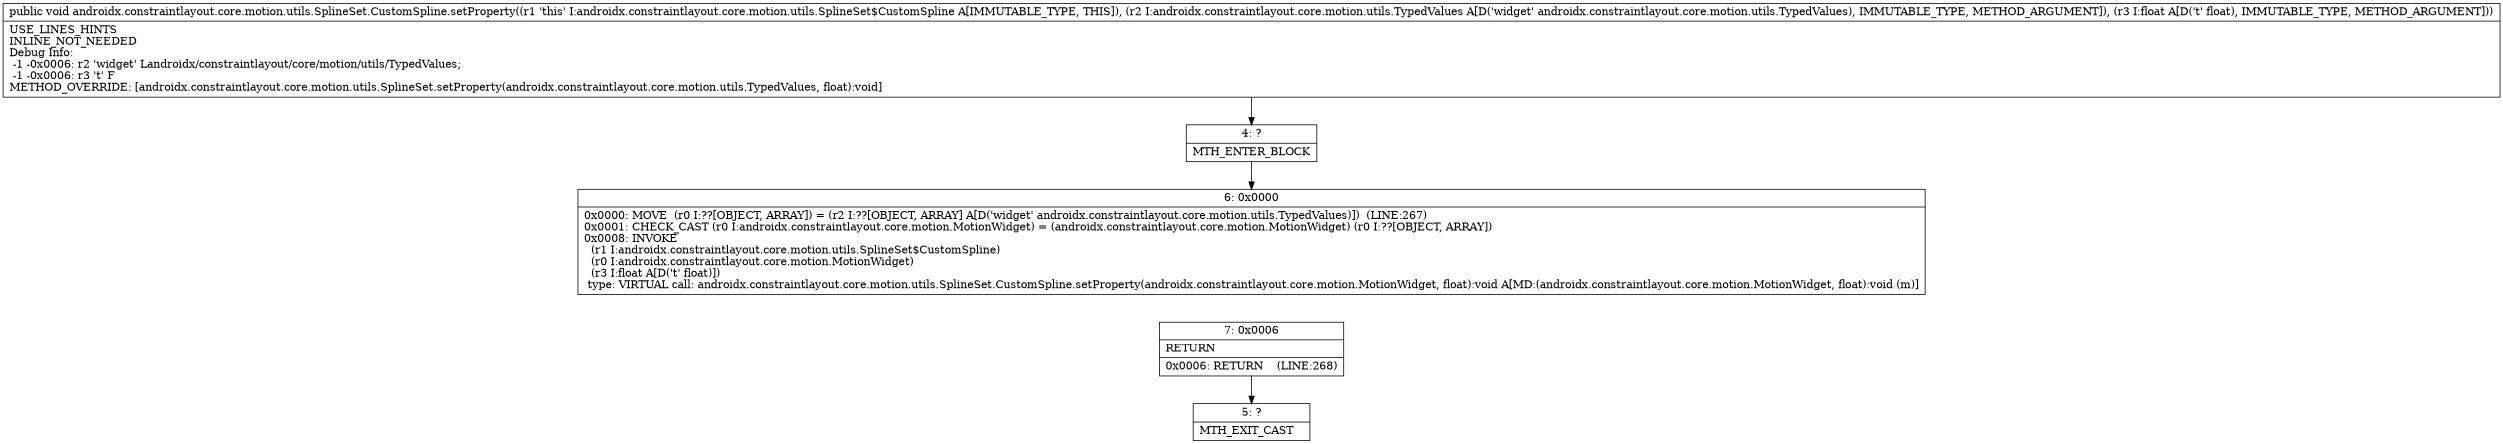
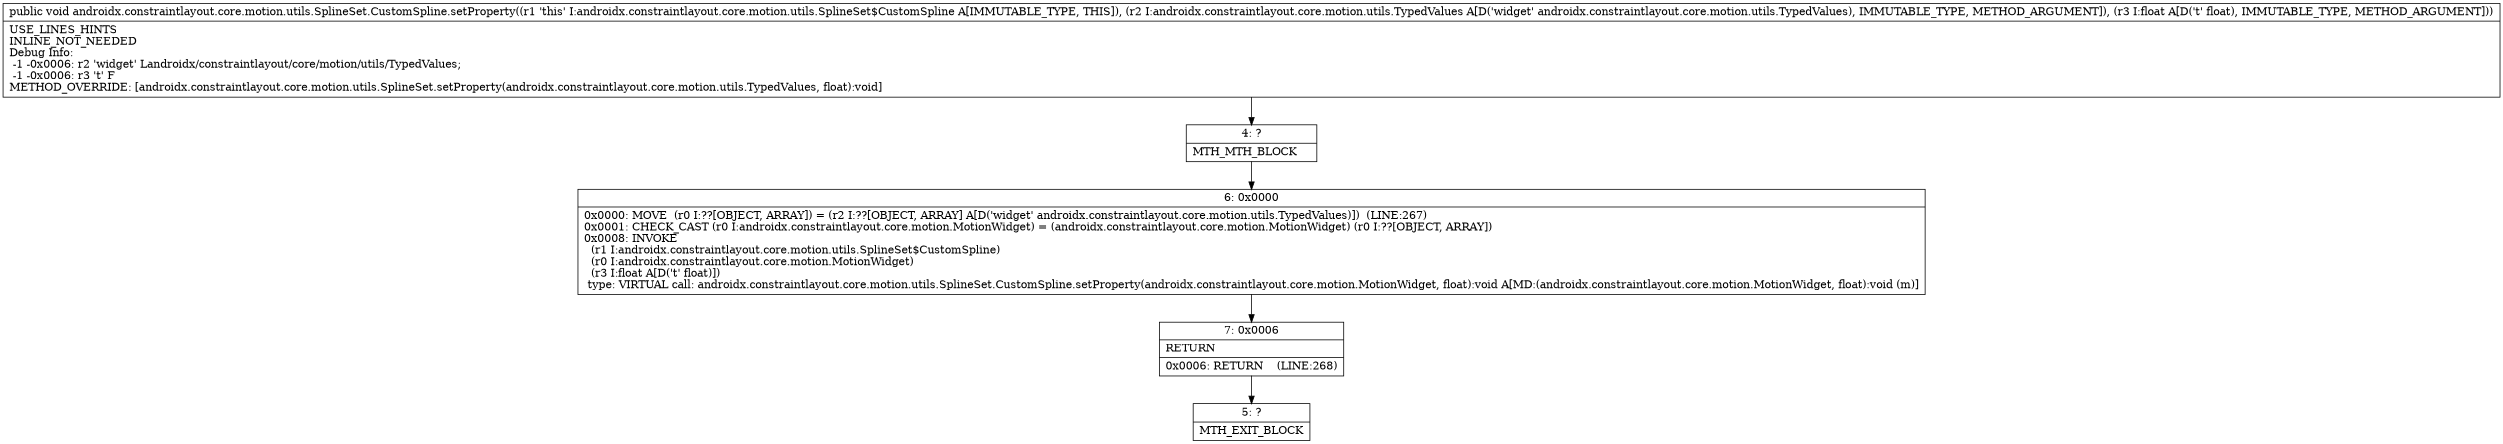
node "4: ?": text "MTH_ENTER_BLOCK" -> "MTH_MTH_BLOCK"
edge "6: 0x0000" -> "7: 0x0006": added
node "5: ?": text "MTH_EXIT_CAST" -> "MTH_EXIT_BLOCK"
